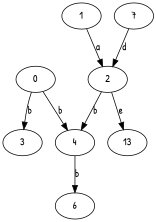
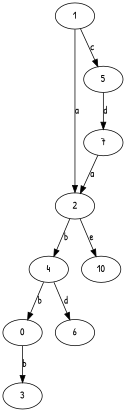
edge "7" -> "2": label "d" -> "a"
node "5": added
edge "0" -> "4": reversed
node "13": label "13" -> "10"
edge "4" -> "6": label "b" -> "d"
